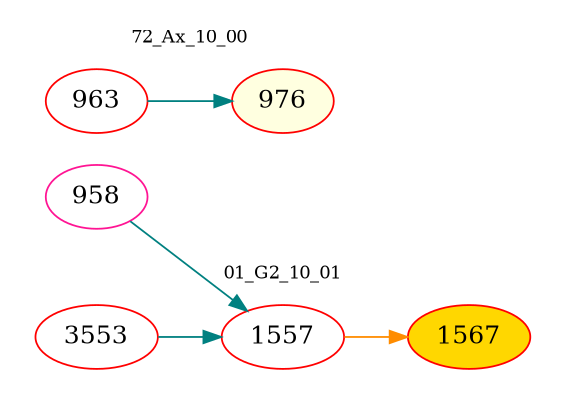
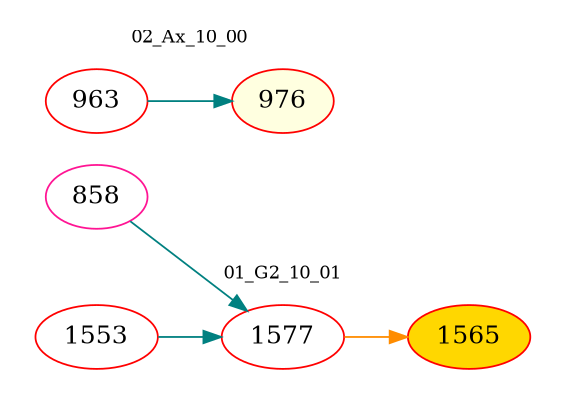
cluster "72_Ax_10_00": label "72_Ax_10_00" -> "02_Ax_10_00"
node "958": label "958" -> "858"
node "3553": label "3553" -> "1553"
node "1557": label "1557" -> "1577"
node "1567": label "1567" -> "1565"
